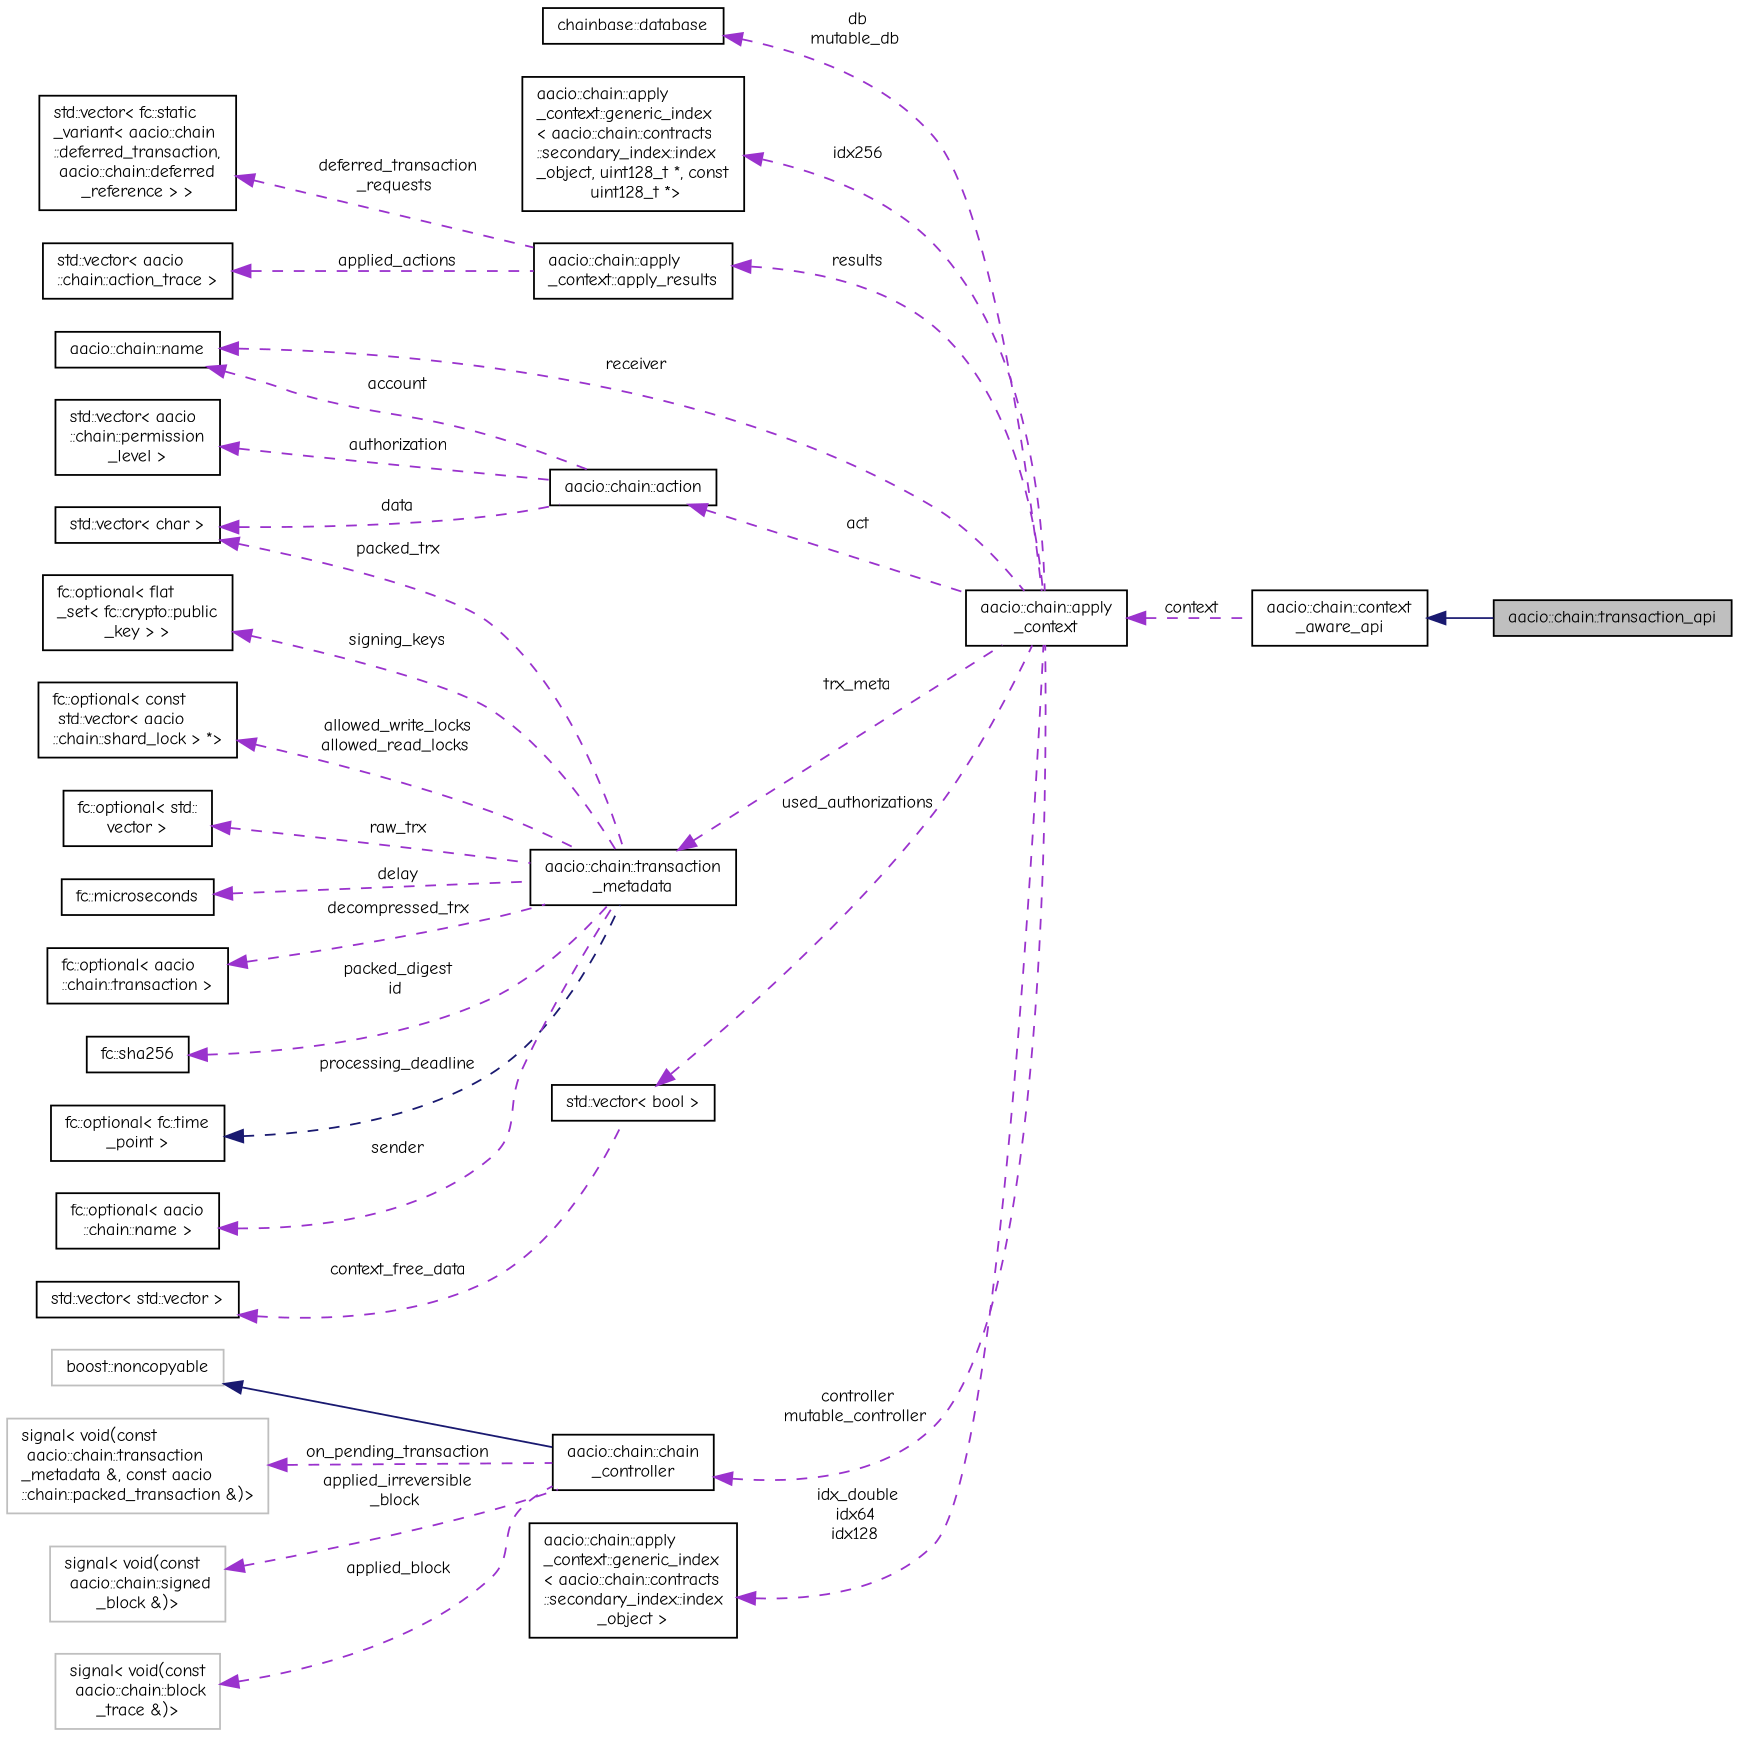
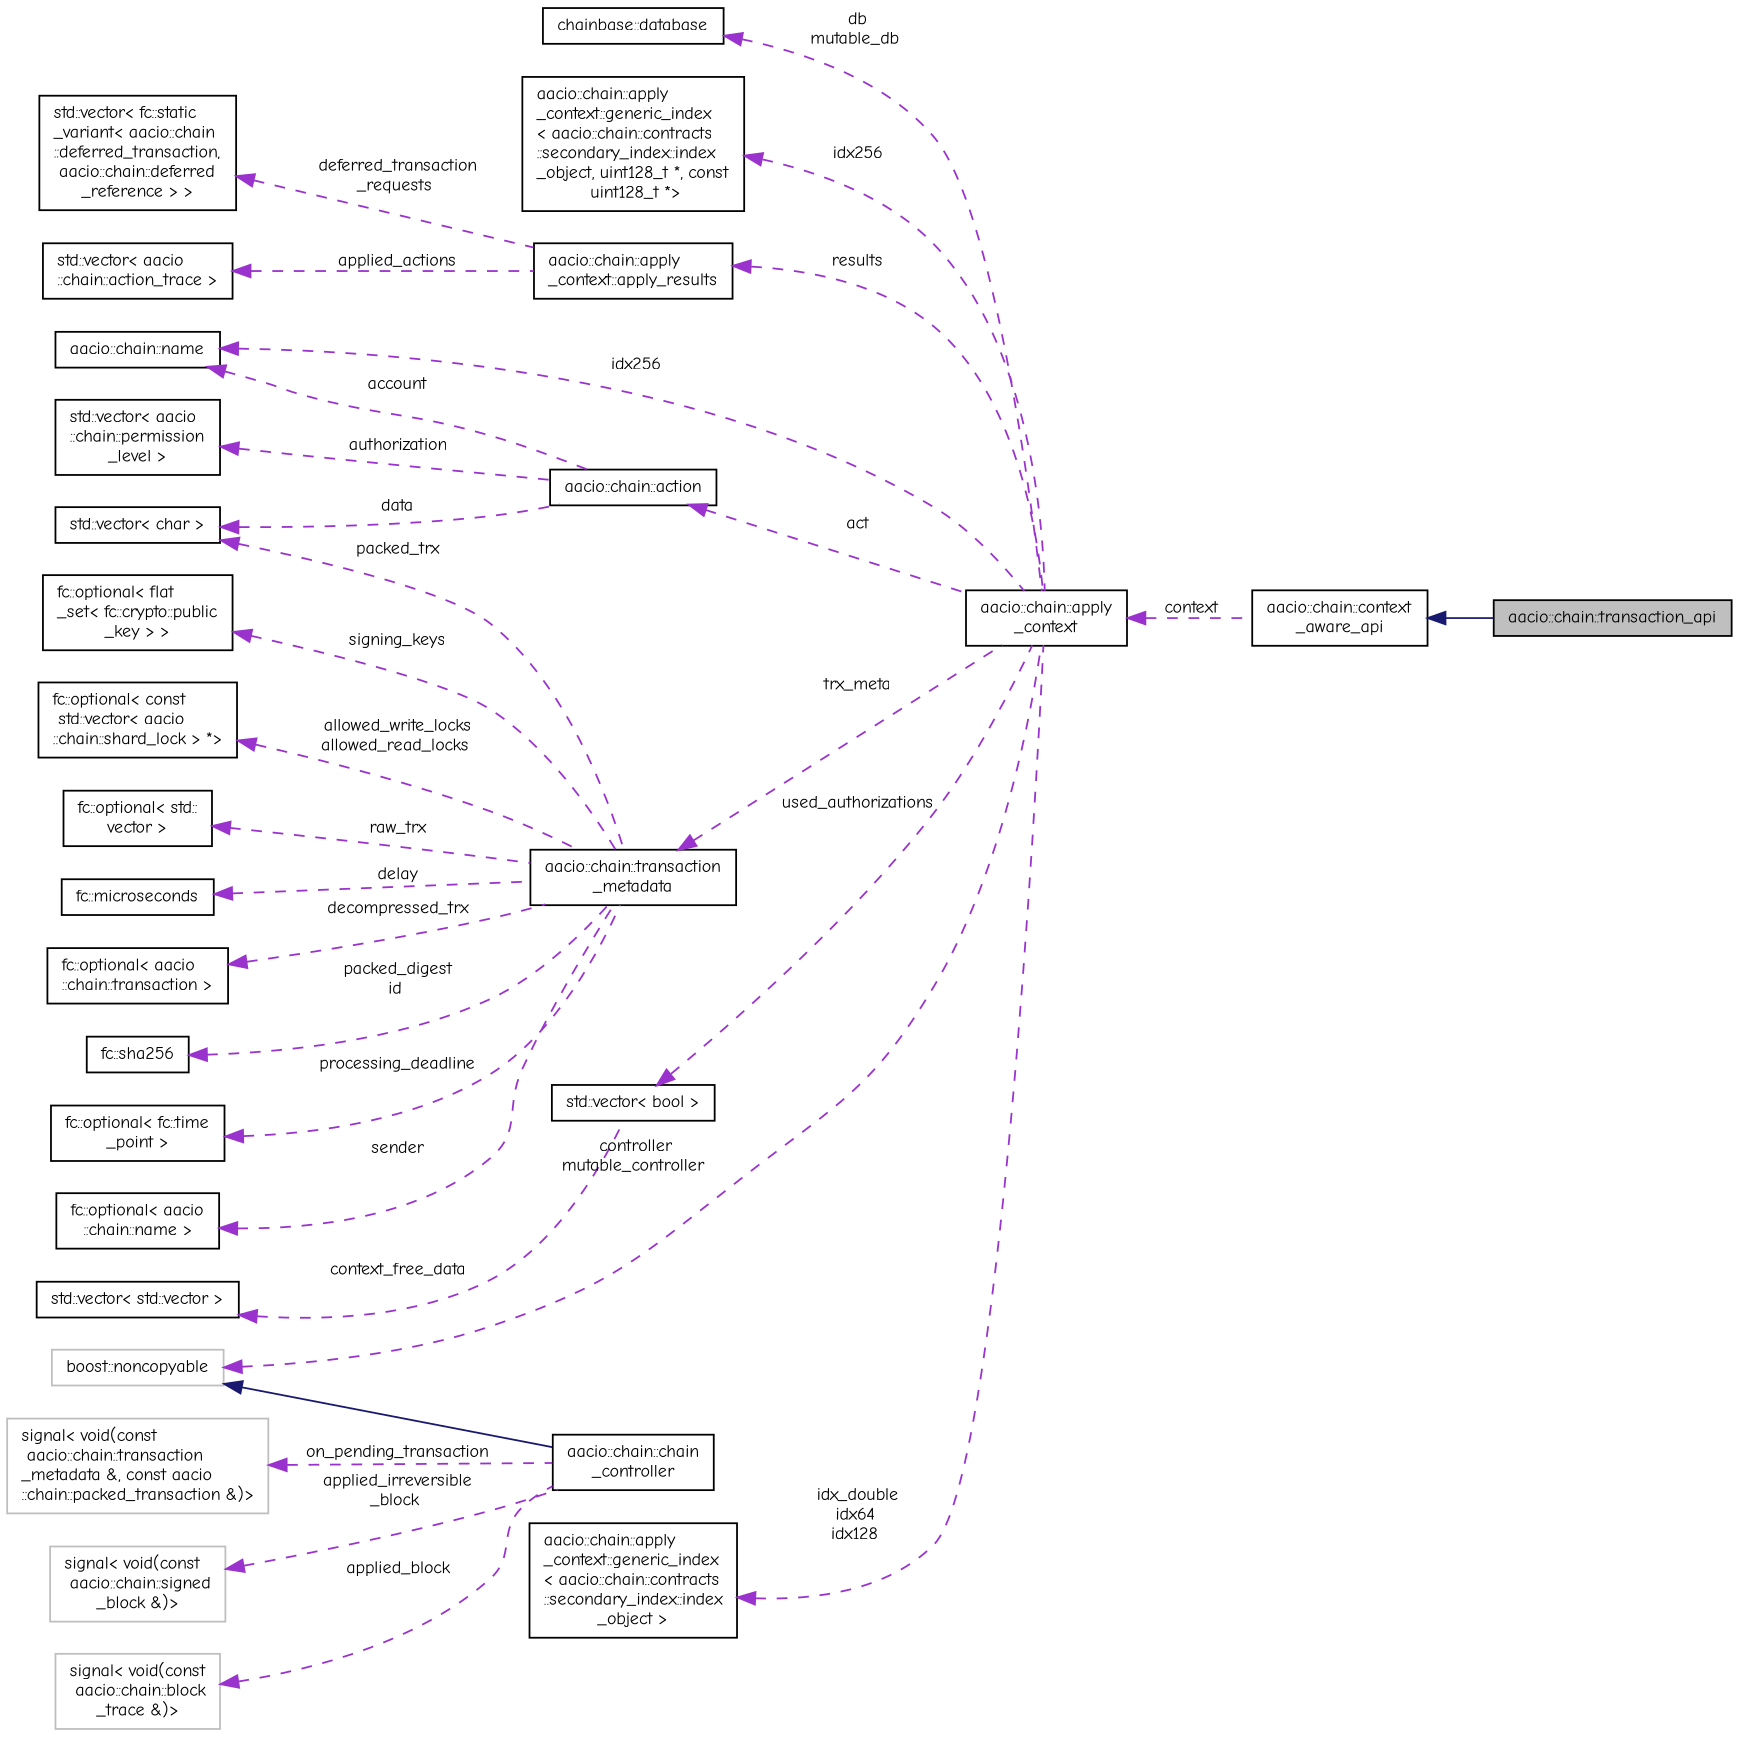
edge "aacio::chain::apply _context" -> "aacio::chain::name": label " receiver" -> " idx256"
edge "aacio::chain::transaction _metadata" -> "fc::optional< fc::time _point >": color midnightblue -> darkorchid3
edge "aacio::chain::apply _context" -> "aacio::chain::chain _controller": now "aacio::chain::apply _context" -> "boost::noncopyable"
